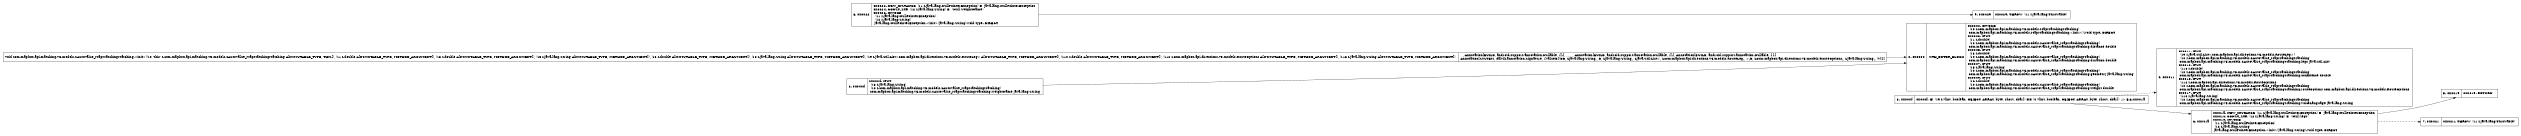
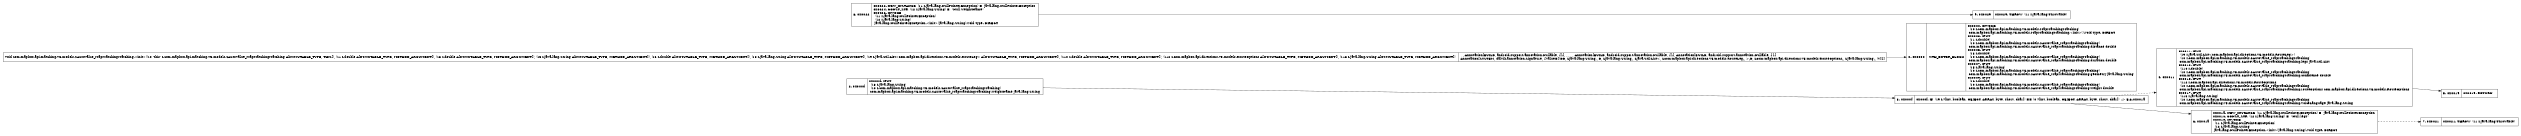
edge "2: 0x000d" -> "0: 0x0000": now "2: 0x000d" -> "3: 0x000f"
edge "6: 0x001a" -> "5: 0x0019": now "4: 0x0011" -> "5: 0x0019"
